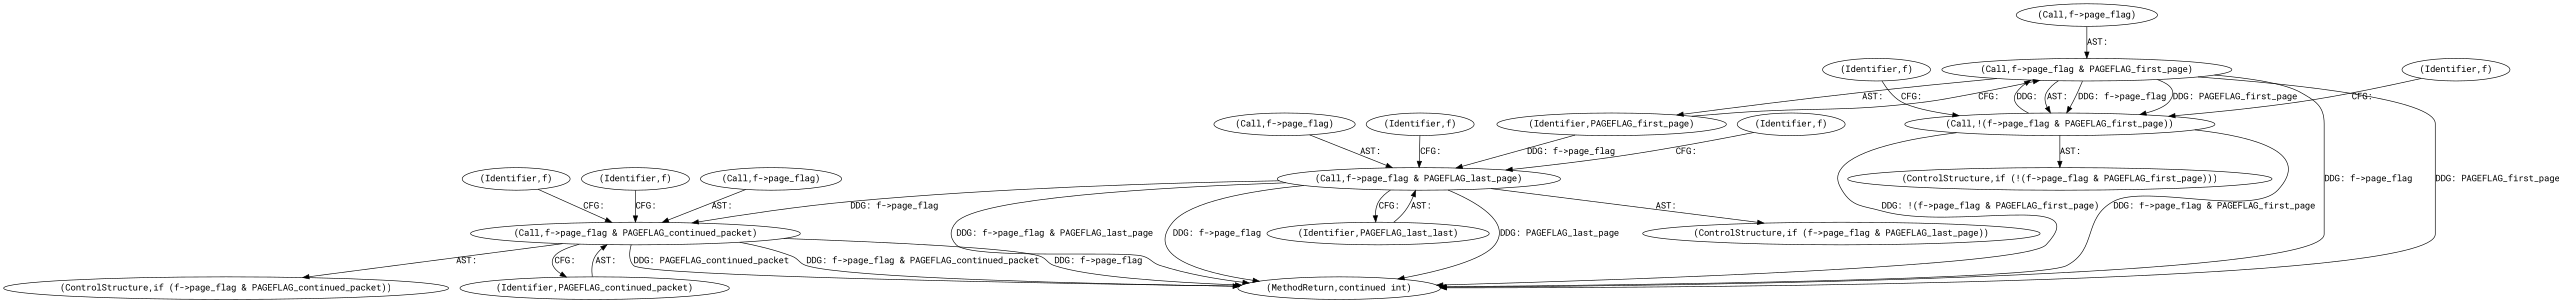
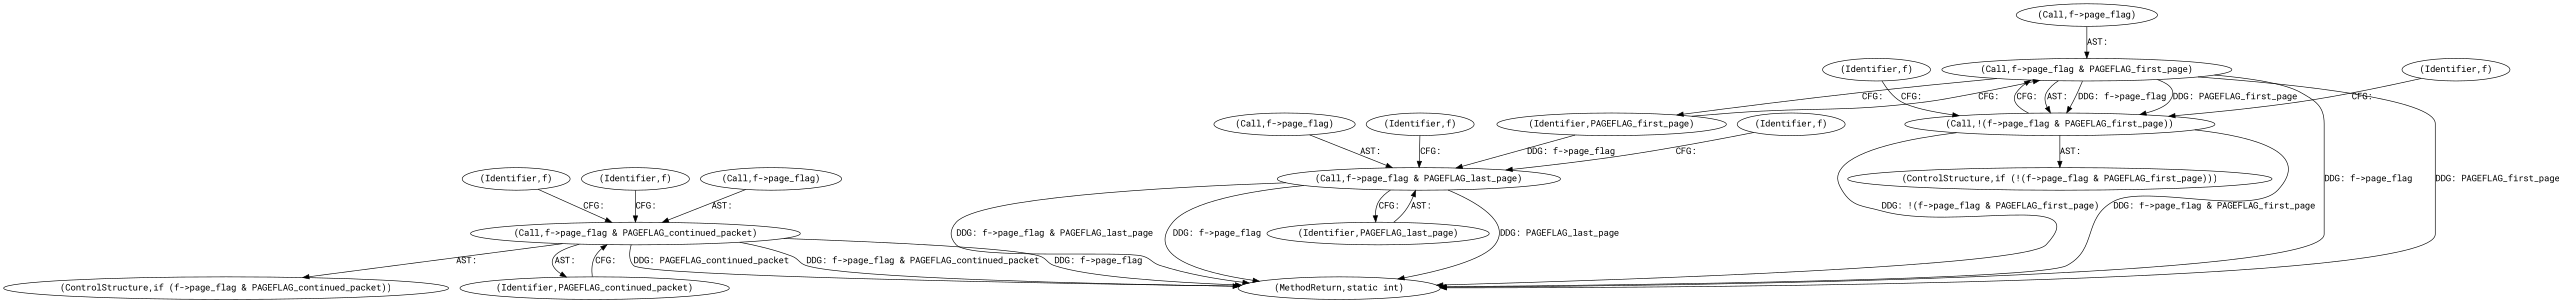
edge "(Call,f->page_flag & PAGEFLAG_first_page)" -> "(Identifier,PAGEFLAG_first_page)": label "AST: " -> "CFG: "
edge "(Call,!(f->page_flag & PAGEFLAG_first_page))" -> "(Call,f->page_flag & PAGEFLAG_first_page)": label "DDG: " -> "CFG: "
edge "(Call,f->page_flag & PAGEFLAG_last_page)" -> "(Call,f->page_flag & PAGEFLAG_continued_packet)": removed, label "DDG: f->page_flag"
node "(Identifier,PAGEFLAG_last_last)": label "(Identifier,PAGEFLAG_last_last)" -> "(Identifier,PAGEFLAG_last_page)"
node "(ControlStructure,if (f->page_flag & PAGEFLAG_last_page))": removed
edge "(Call,f->page_flag & PAGEFLAG_continued_packet)" -> "(Identifier,PAGEFLAG_continued_packet)": label "CFG: " -> "AST: "
edge "(Identifier,PAGEFLAG_continued_packet)" -> "(Call,f->page_flag & PAGEFLAG_continued_packet)": label "AST: " -> "CFG: "
node "(MethodReturn,continued int)": label "(MethodReturn,continued int)" -> "(MethodReturn,static int)"
